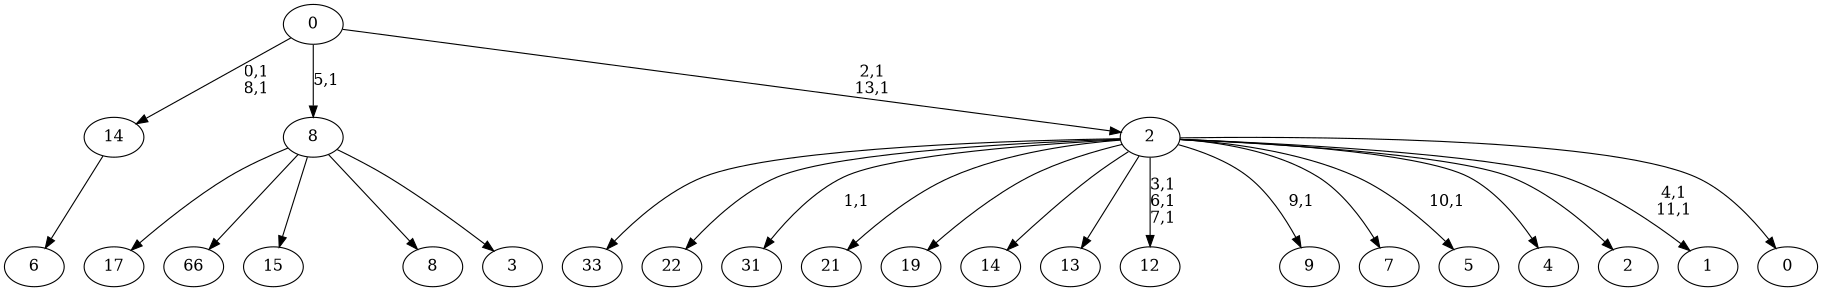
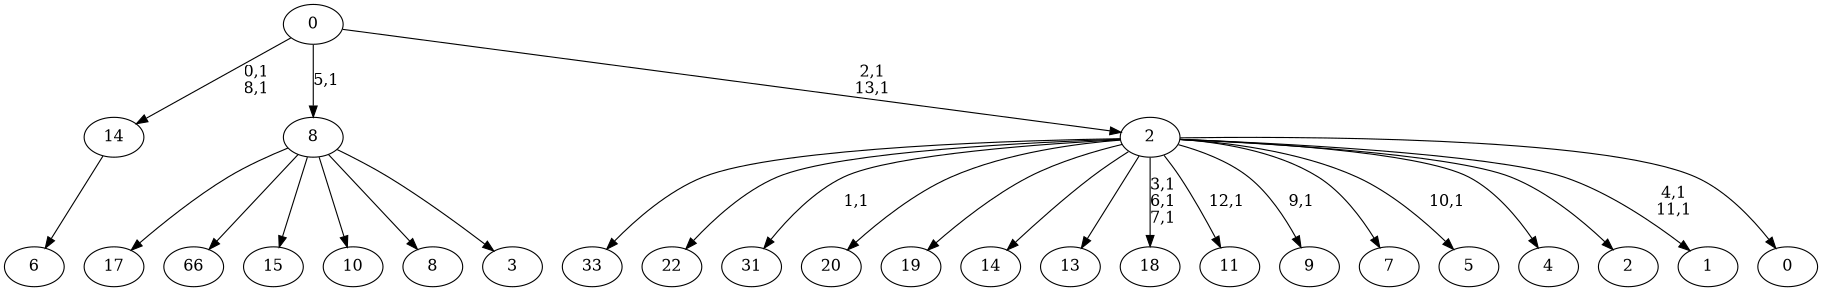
node "10": added
node "21": label "21" -> "20"
node "12": label "12" -> "18"
node "11": added
